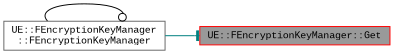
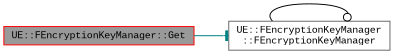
edge "UE::FEncryptionKeyManager ::FEncryptionKeyManager" -> "UE::FEncryptionKeyManager::Get": reversed
